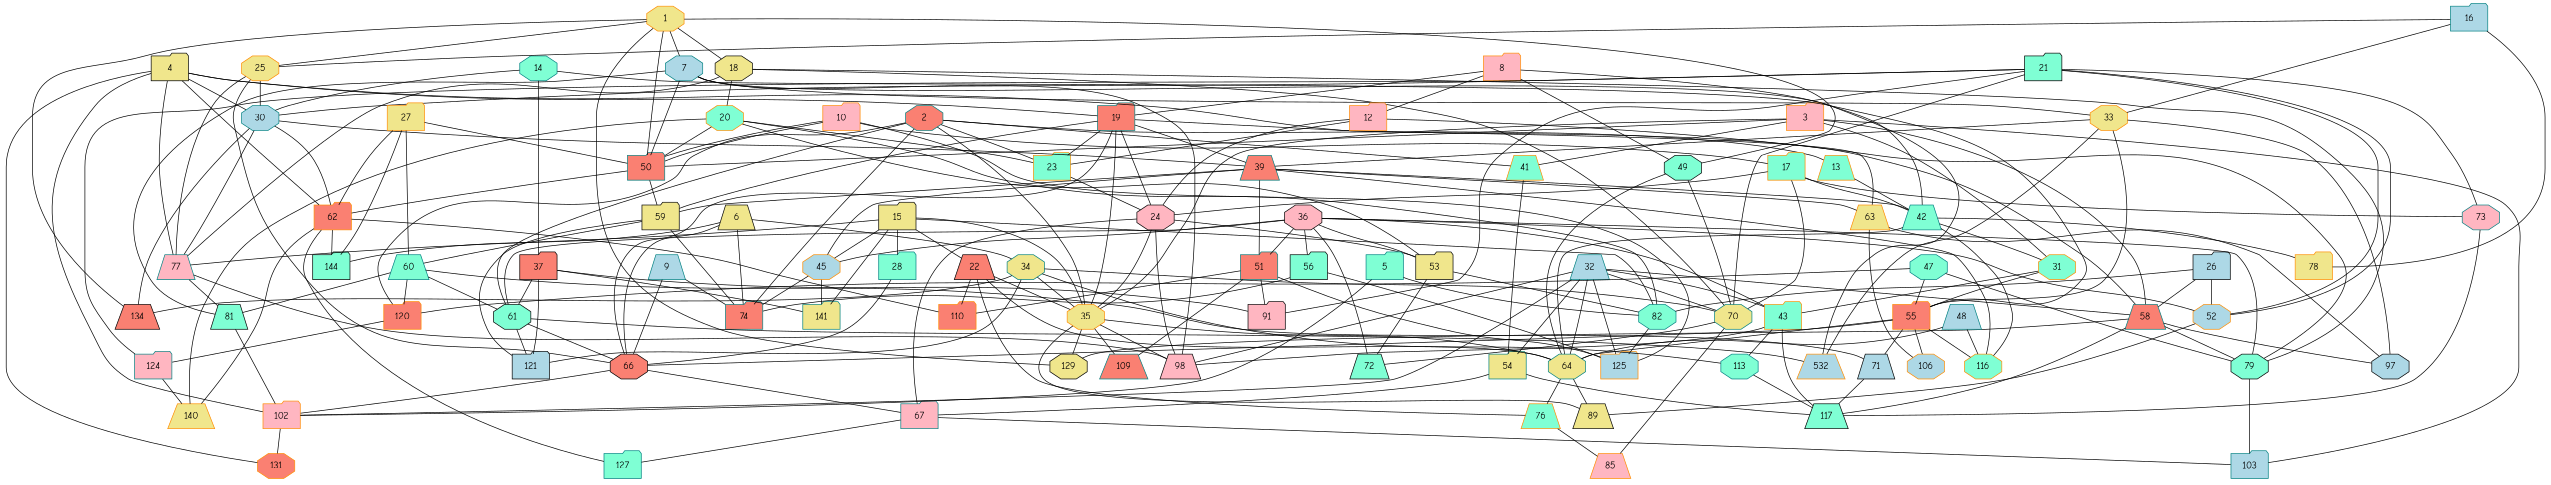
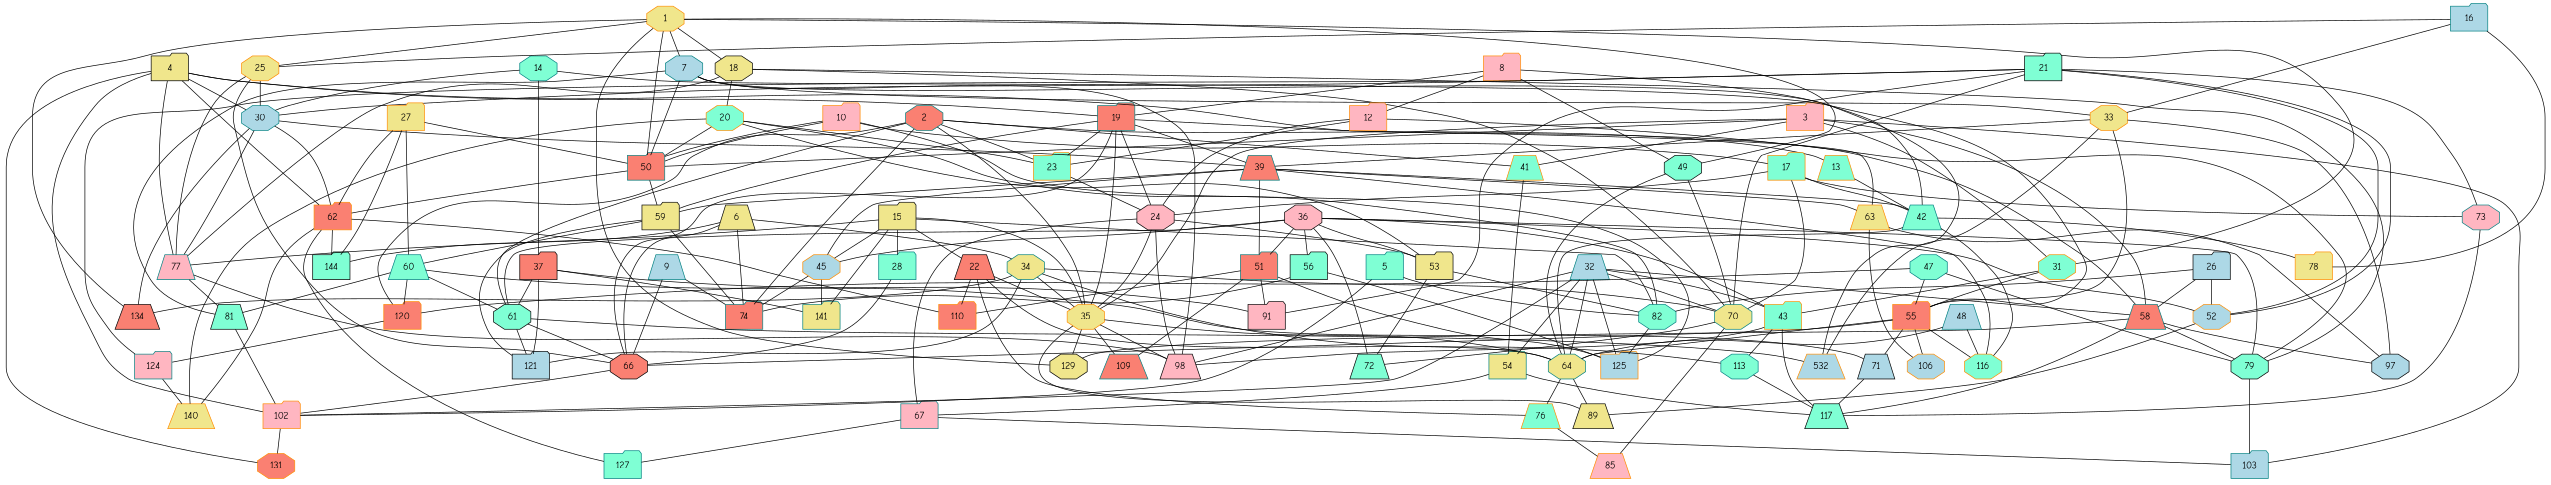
edge "42" -- "31": now "1" -- "31"
edge "66" -- "67": removed
